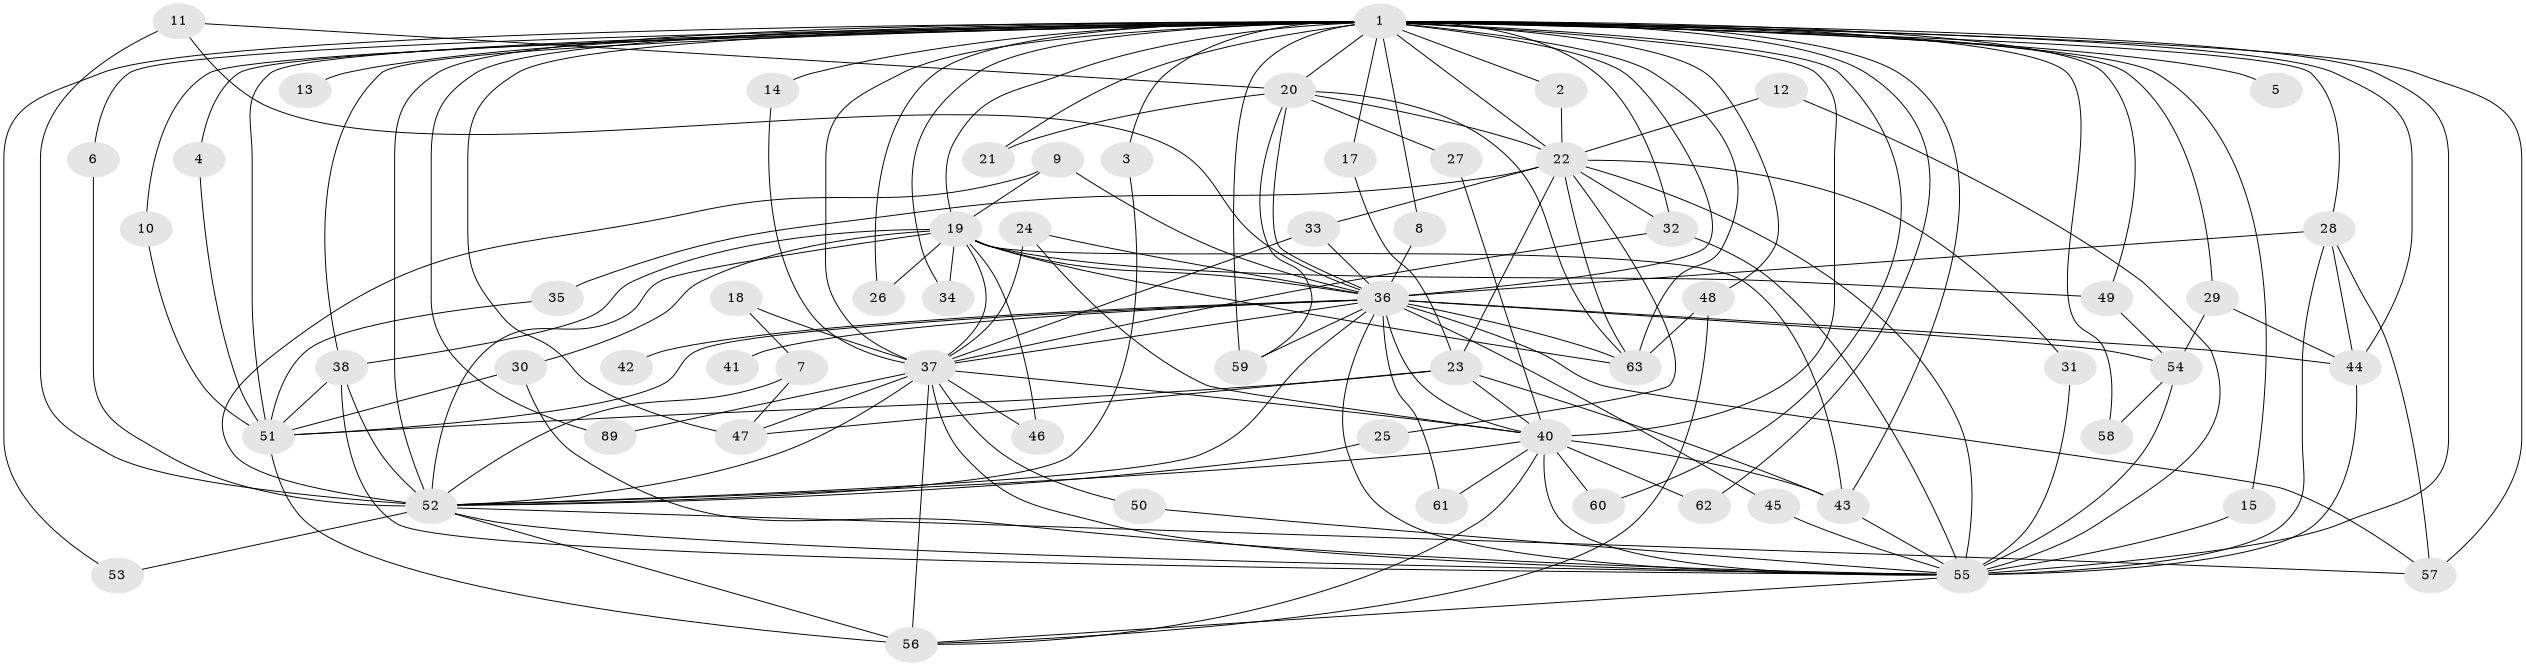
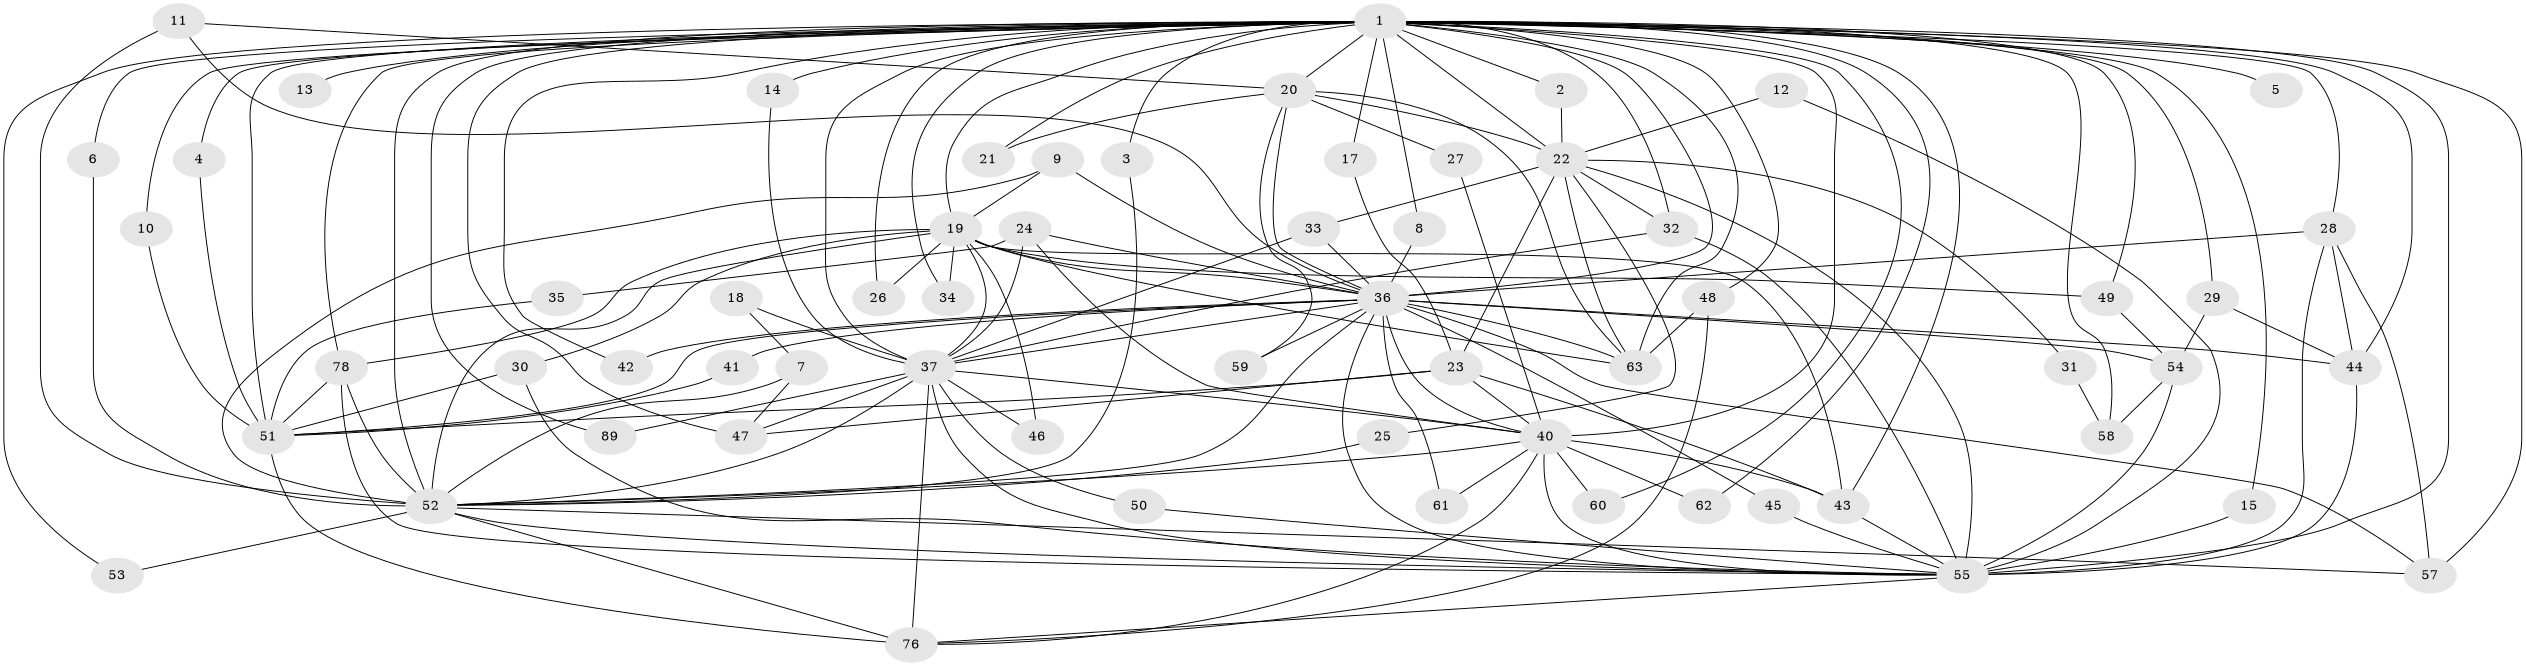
edge "1" -- "59": now "1" -- "42"
edge "22" -- "35": now "24" -- "35"
node "38": label "38" -> "78"
edge "41" -- "51": added
edge "31" -- "55": now "31" -- "58"
node "56": label "56" -> "76"
